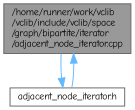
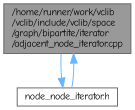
node "adjacent_node_iterator.h": label "adjacent_node_iterator.h" -> "node_node_iterator.h"
